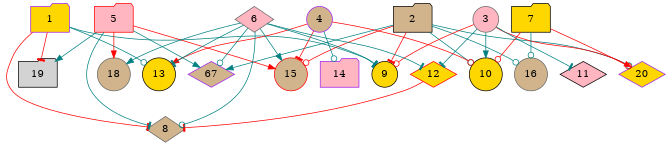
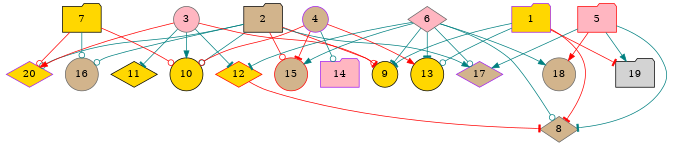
edge "5" -> "15": removed
node "67": label "67" -> "17"
node "11": fillcolor lightpink -> gold
